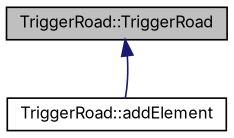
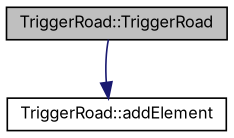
edge "TriggerRoad::addElement" -> "TriggerRoad::TriggerRoad": reversed
